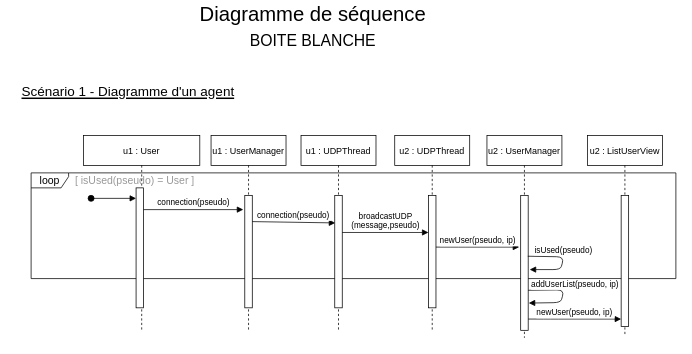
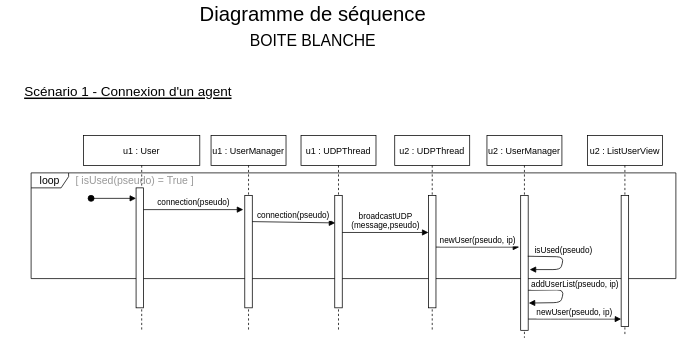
node "Scénario 1 - Diagramme d'un agent": label "Scénario 1 - Diagramme d'un agent" -> "Scénario 1 - Connexion d'un agent"
node "[ isUsed(pseudo) = User ]": label "[ isUsed(pseudo) = User ]" -> "[ isUsed(pseudo) = True ]"
